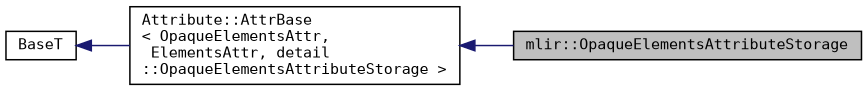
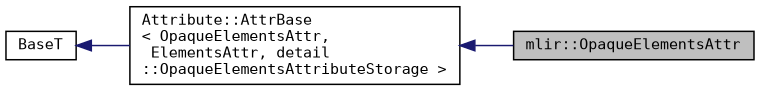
node "mlir::OpaqueElementsAttributeStorage": label "mlir::OpaqueElementsAttributeStorage" -> "mlir::OpaqueElementsAttr"
